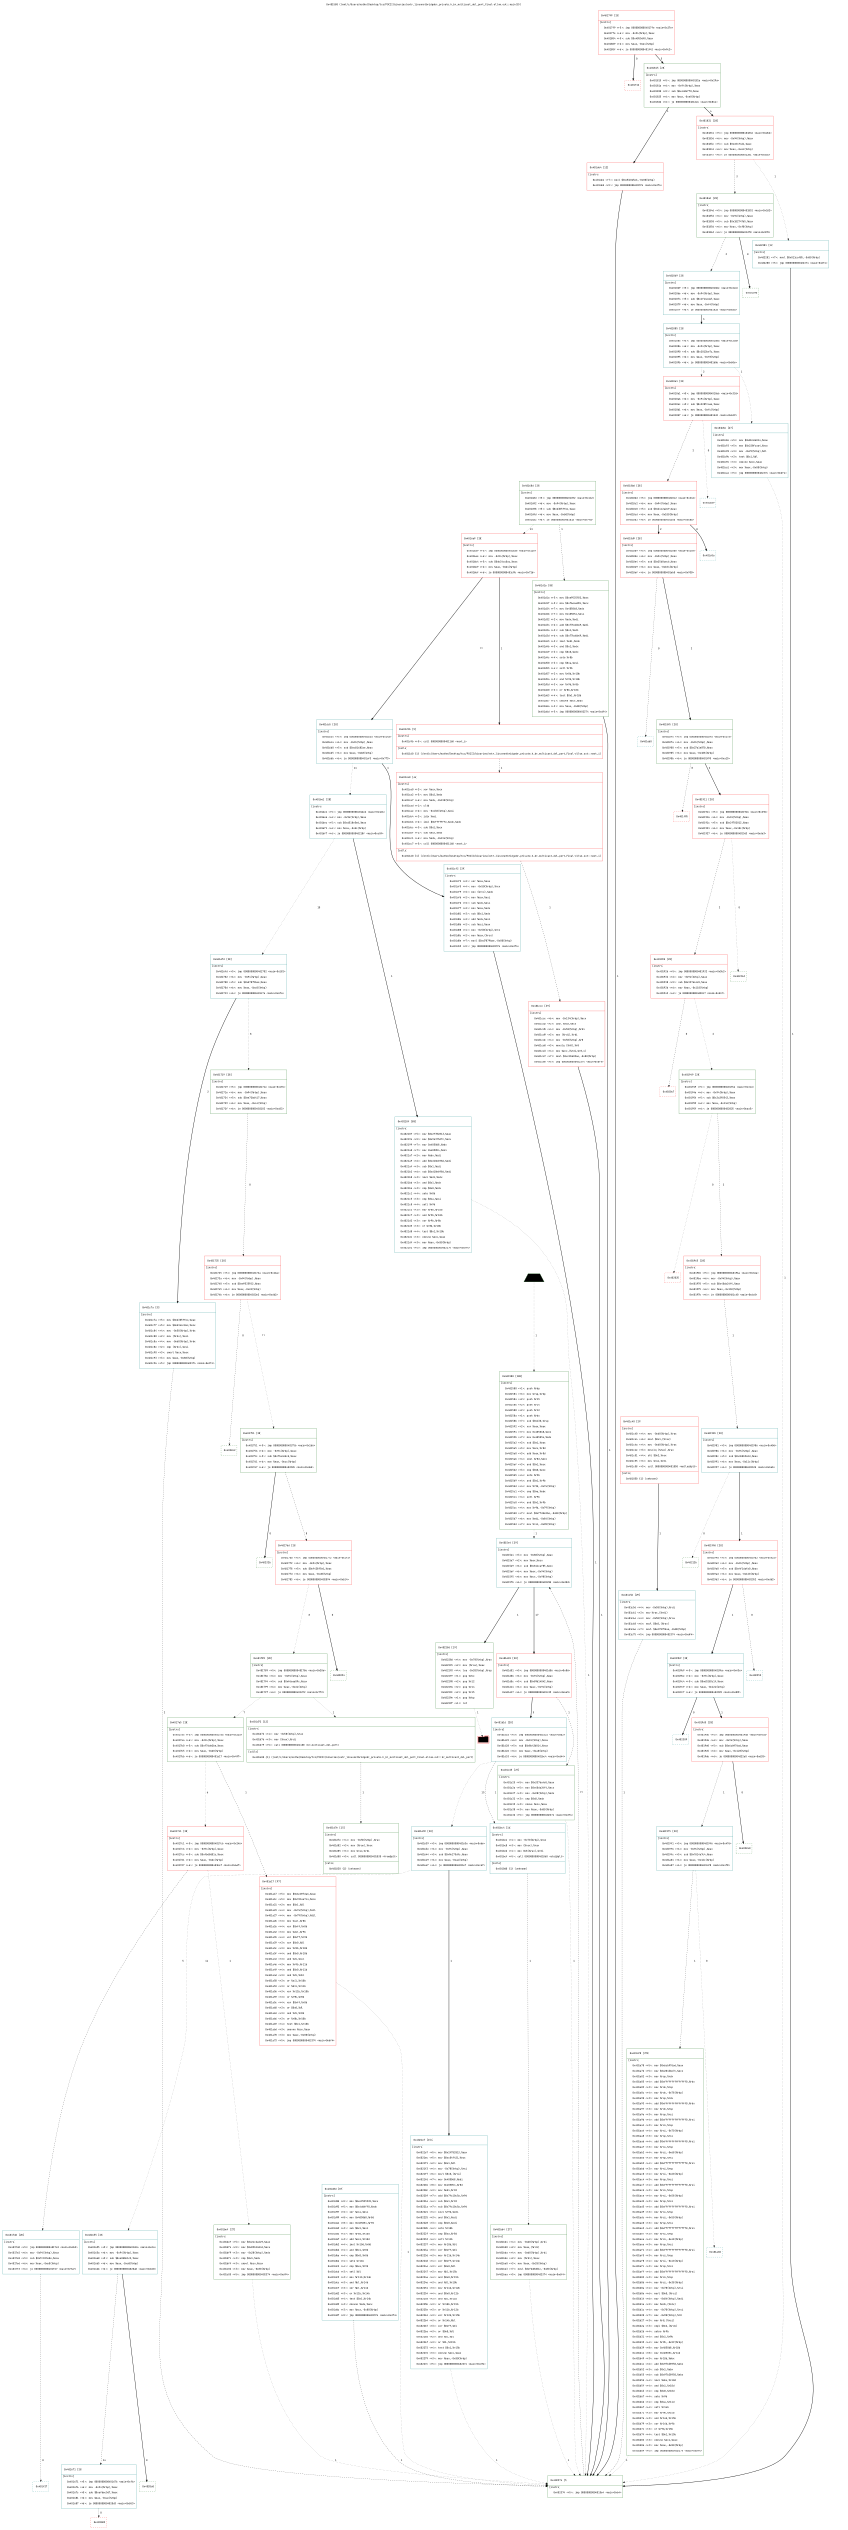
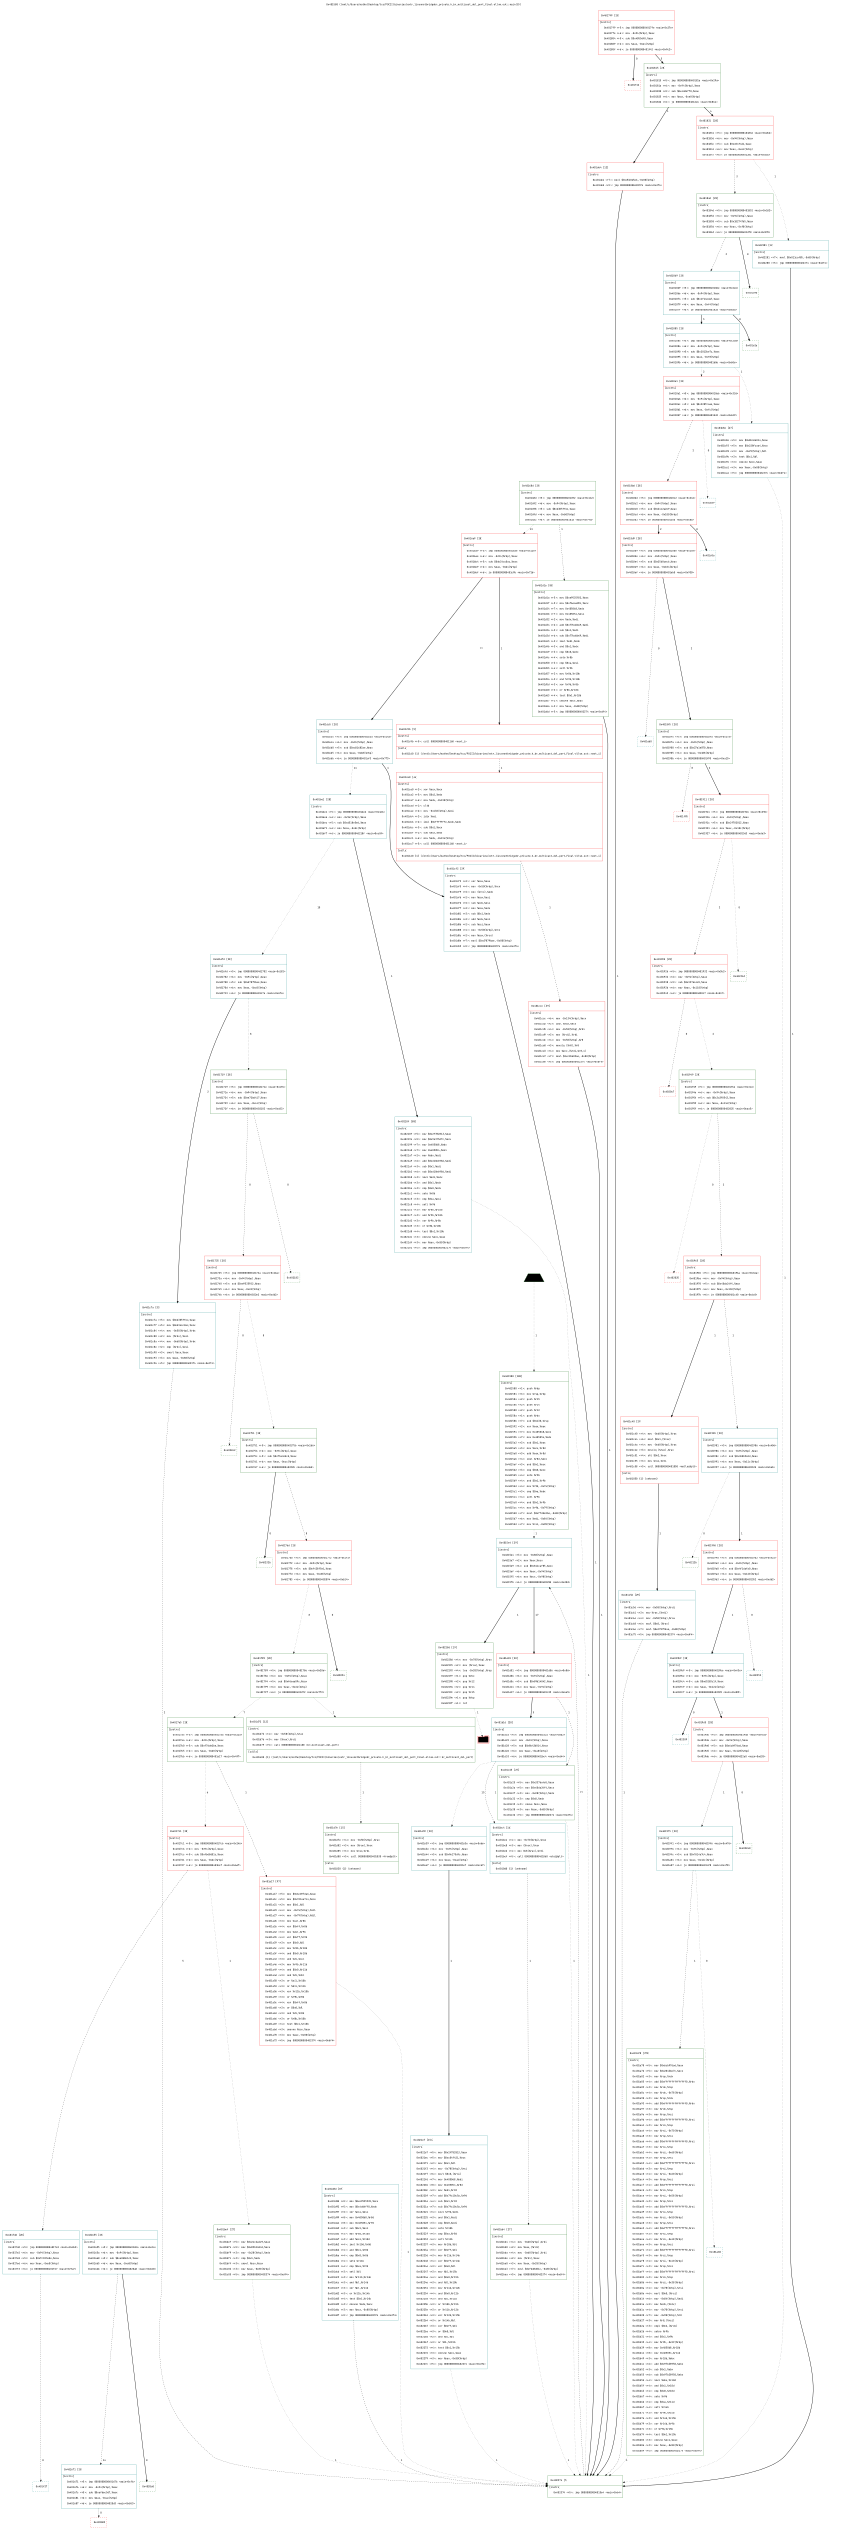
node "0x401e2a": added
node "0x402183": added
edge "0x401735 [28]" -> "0x401751 [28]": label " 11" -> " 8"
edge "0x401965 [28]" -> "0x401c40 [29]": added, label "1"
edge "0x401639 [28]" -> "0x401655 [28]": removed, label "14"
